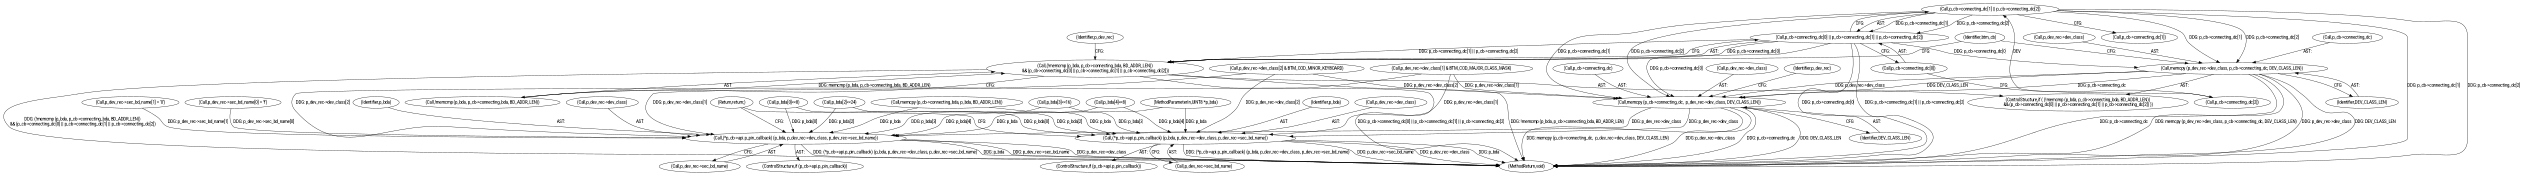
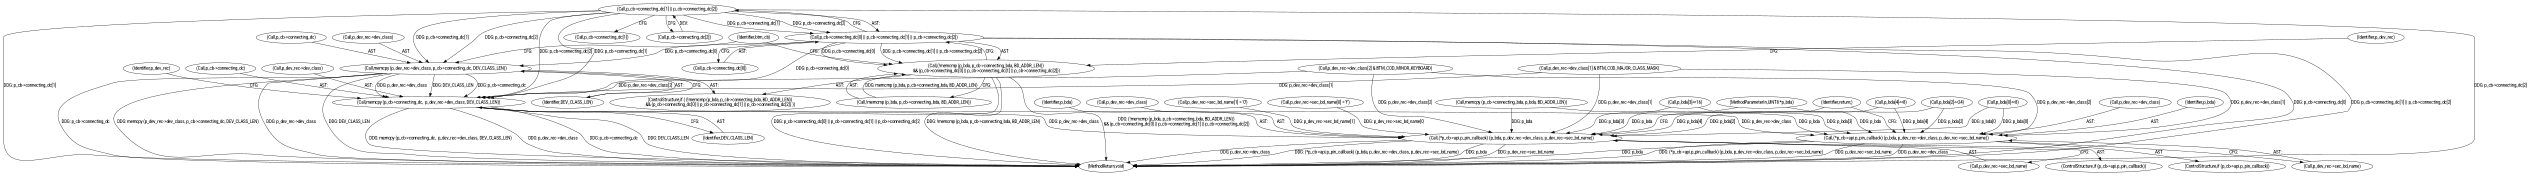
edge "(Call,p_cb->connecting_dc[0])" -> "(Call,p_cb->connecting_dc[2])": now "(Call,p_cb->connecting_dc[1] || p_cb->connecting_dc[2])" -> "(Call,p_cb->connecting_dc[2])"
node "(Return,return;)": label "(Return,return;)" -> "(Identifier,return;)"
